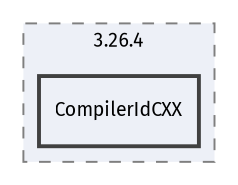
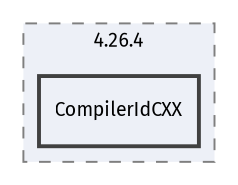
cluster "3.26.4": label "3.26.4" -> "4.26.4"
